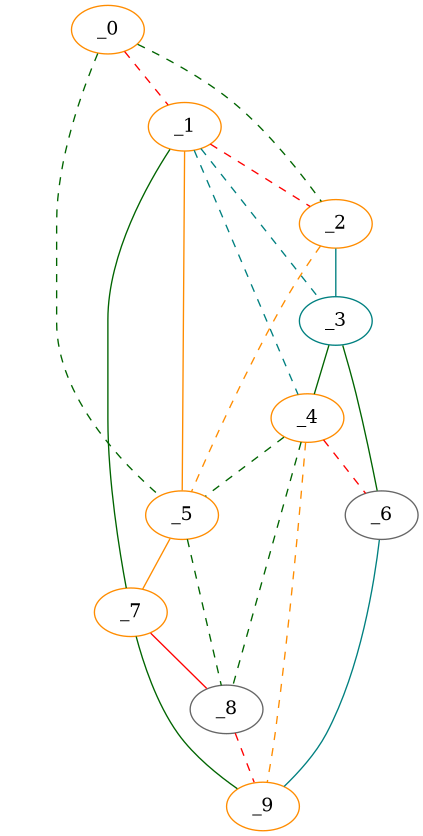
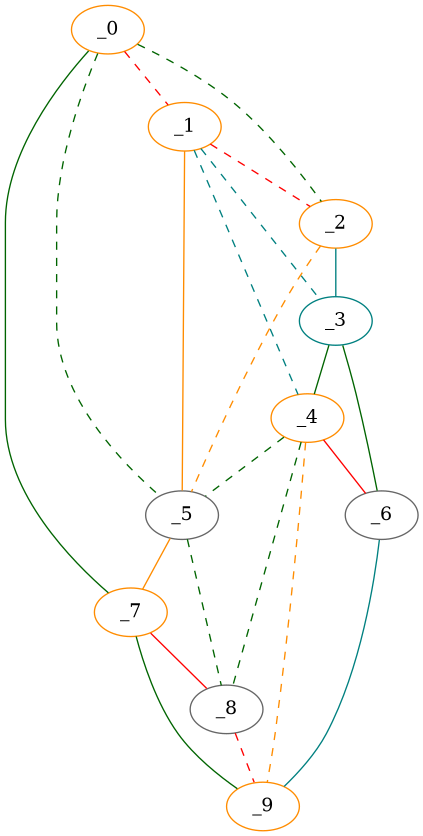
edge "_1" -- "_7": now "_0" -- "_7"
edge "_4" -- "_6": style dashed -> solid
node "_5": color darkorange -> gray40
